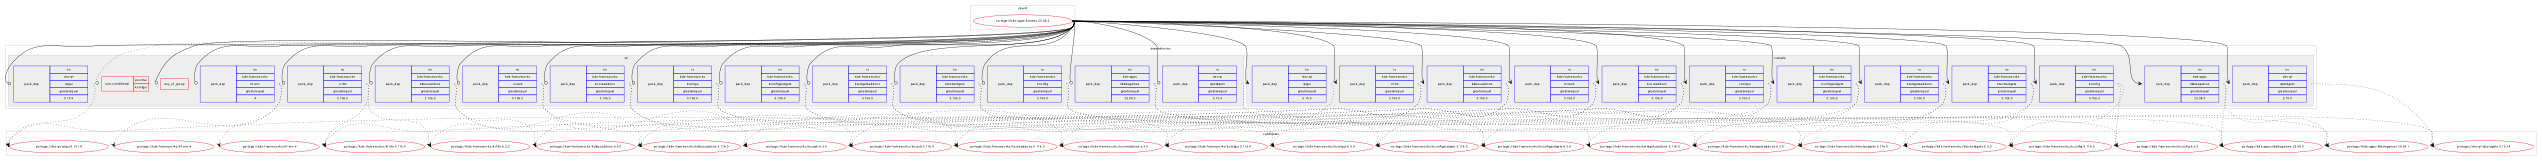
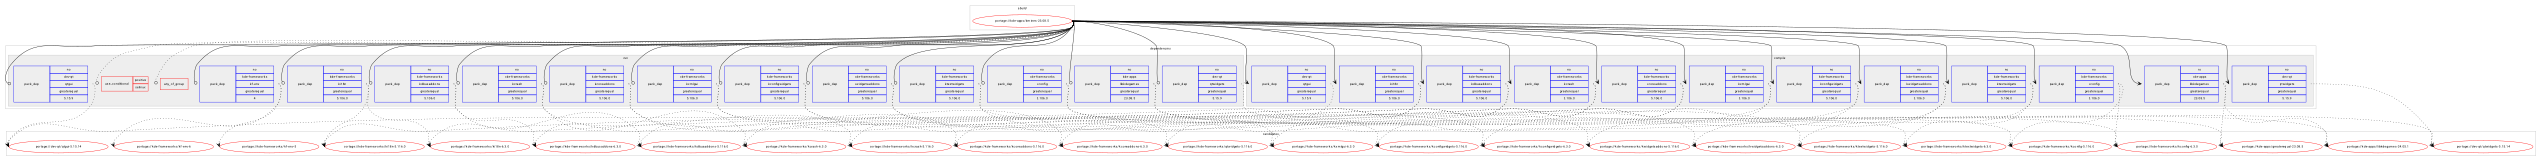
edge "portage://kde-apps/kmines-23.08.5" -> "any_of_group": style solid -> dotted
node "use_conditional": text "kxmlgui" -> "selinux"
node "portage://kde-frameworks/kxmlgui-5.116.0": label "portage://kde-frameworks/kxmlgui-5.116.0" -> "portage://kde-frameworks/qtwidgets-5.116.0"
node "portage://kde-apps/libkdegames-23.08.5": label "portage://kde-apps/libkdegames-23.08.5" -> "portage://kde-apps/greaterequal-23.08.5"
